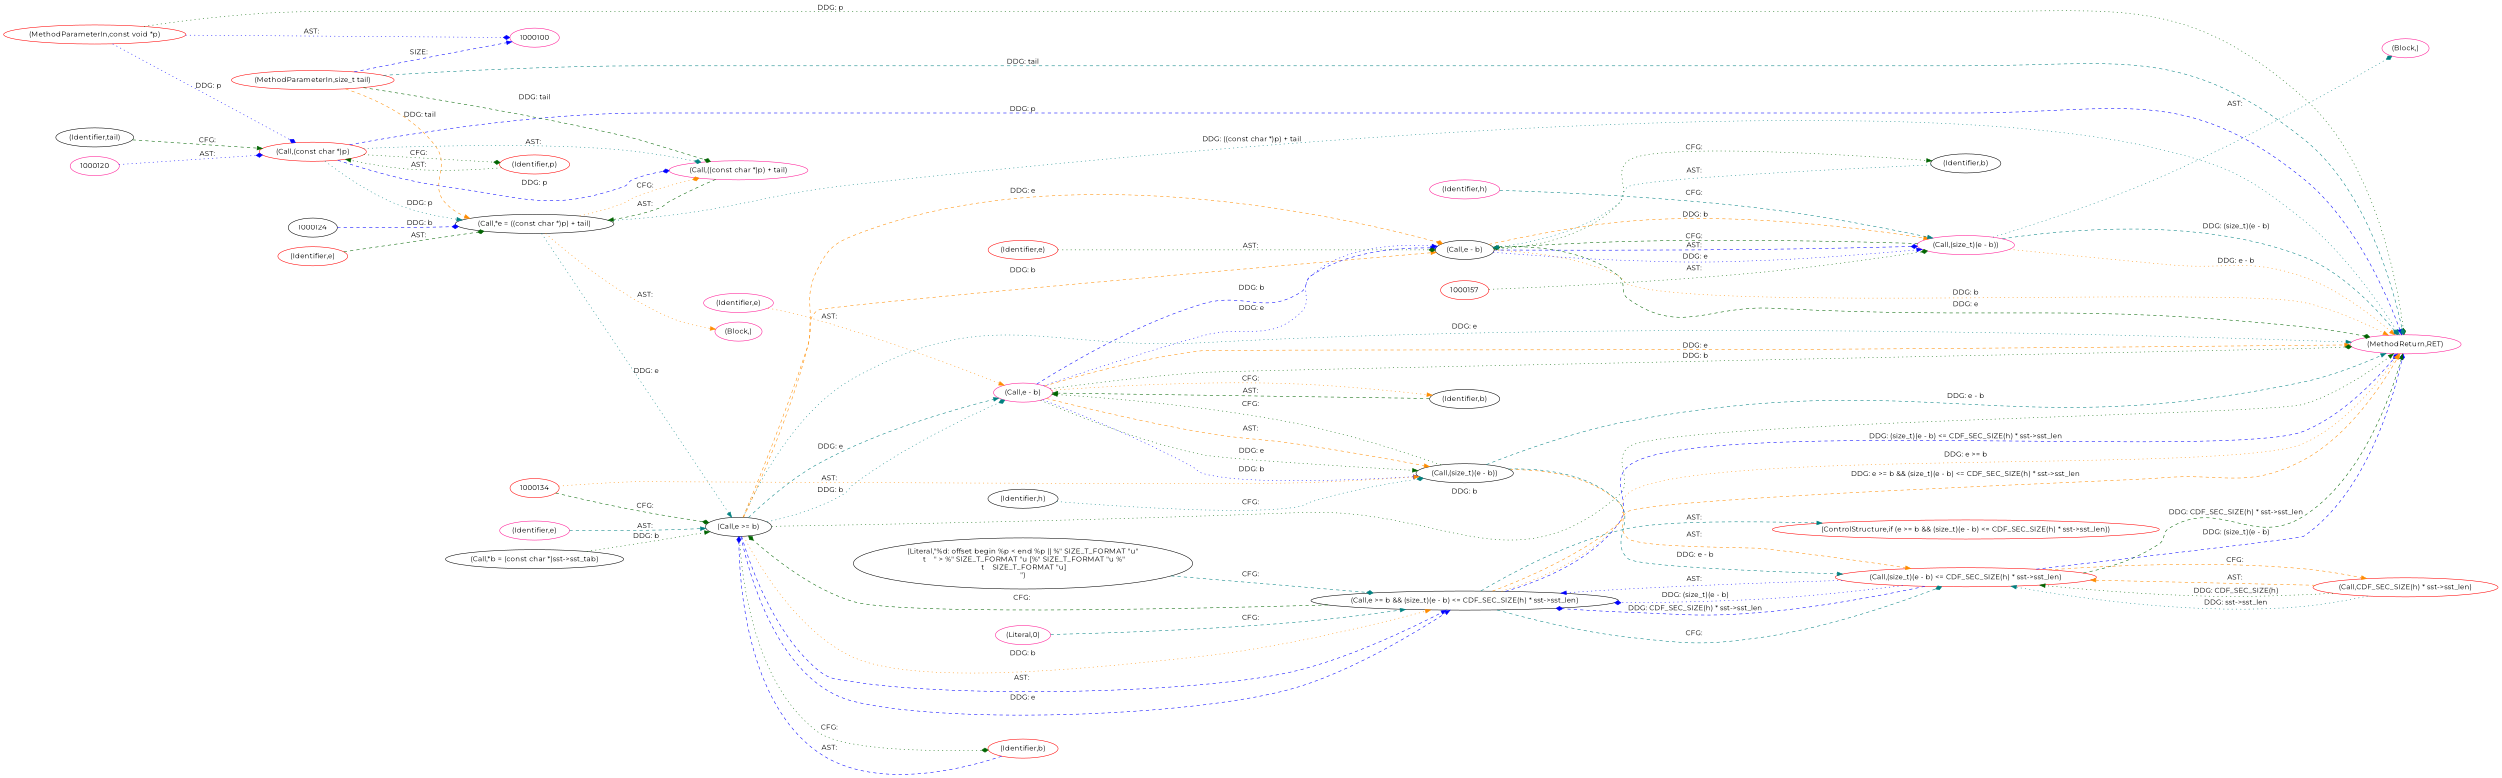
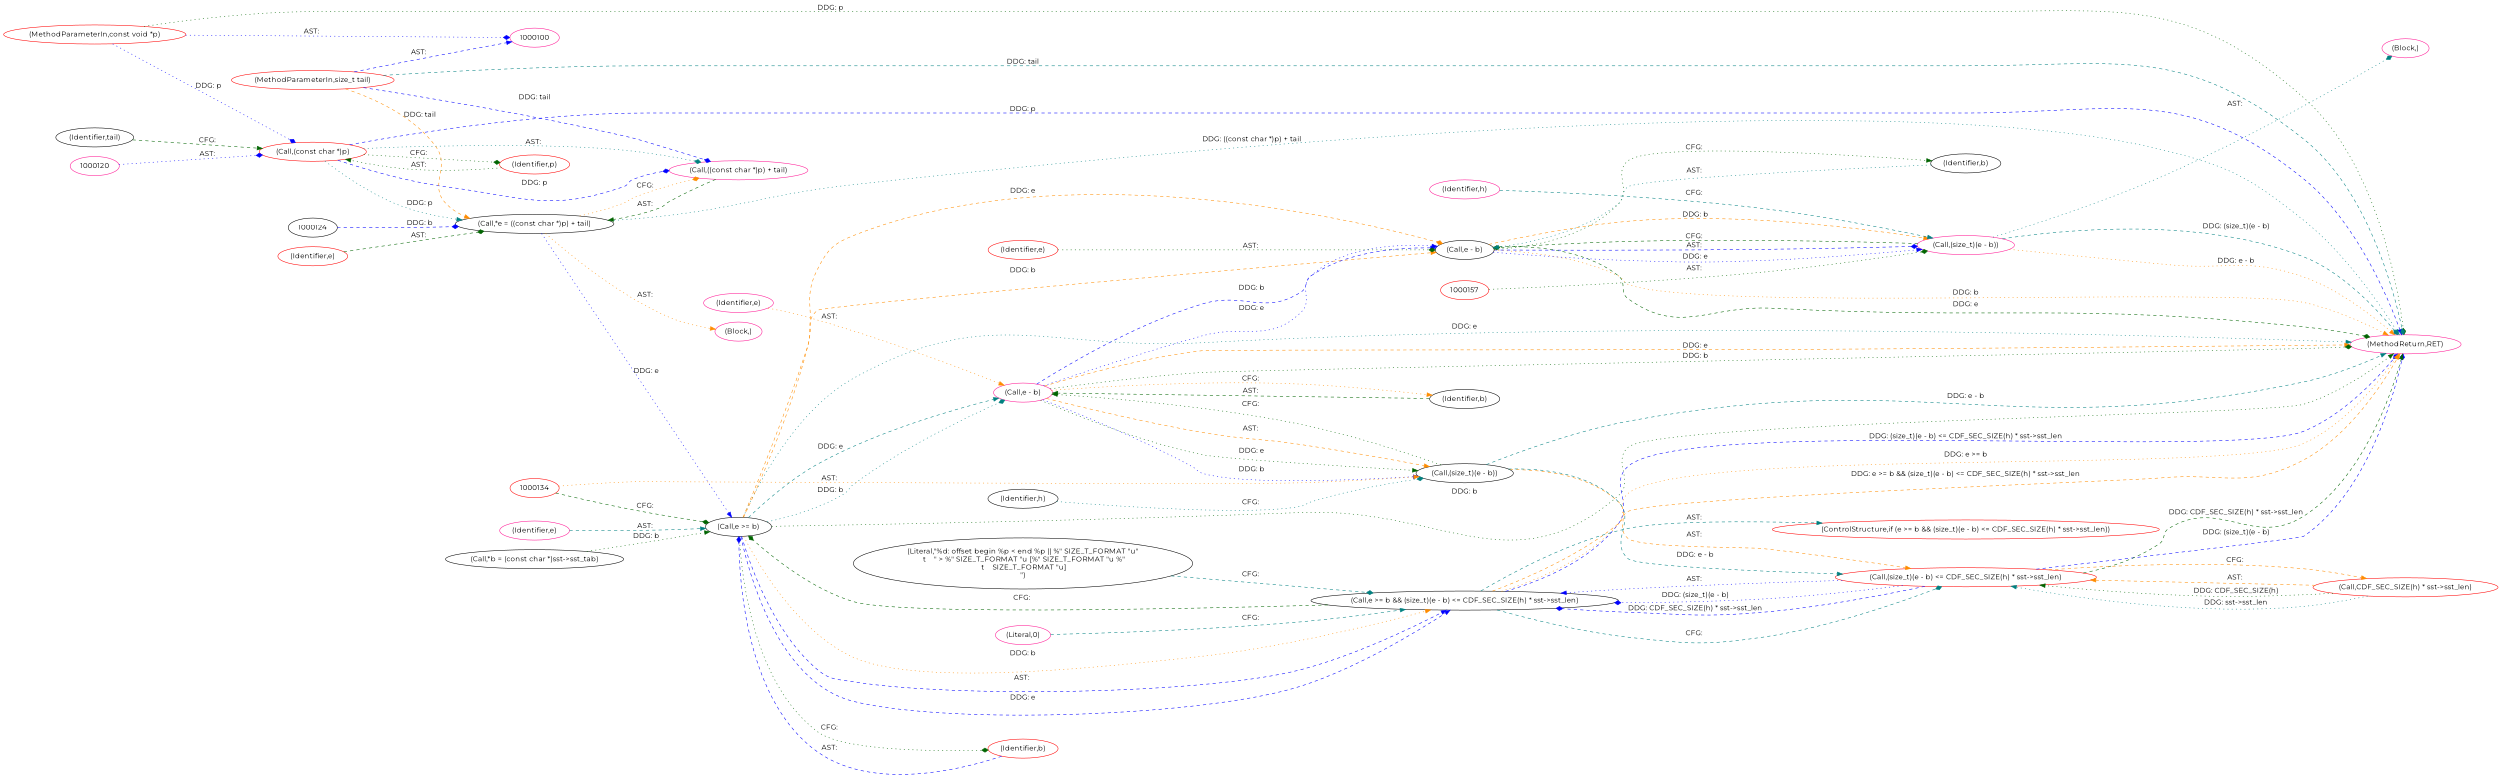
edge "(MethodParameterIn,size_t tail)" -> "1000100": label "SIZE: " -> "AST: "
edge "(MethodParameterIn,size_t tail)" -> "(Call,((const char *)p) + tail)": color darkgreen -> blue
edge "(Call,*e = ((const char *)p) + tail)" -> "(Call,e >= b)": color teal -> blue
